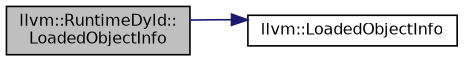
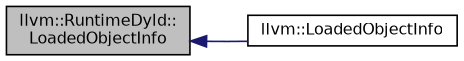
edge "llvm::RuntimeDyld:: LoadedObjectInfo" -> "llvm::LoadedObjectInfo": reversed
